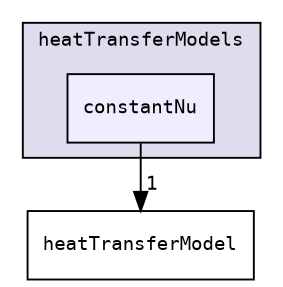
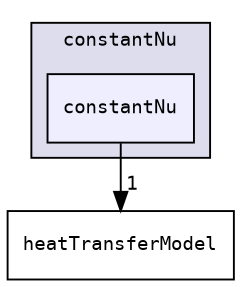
cluster "heatTransferModels": label "heatTransferModels" -> "constantNu"
